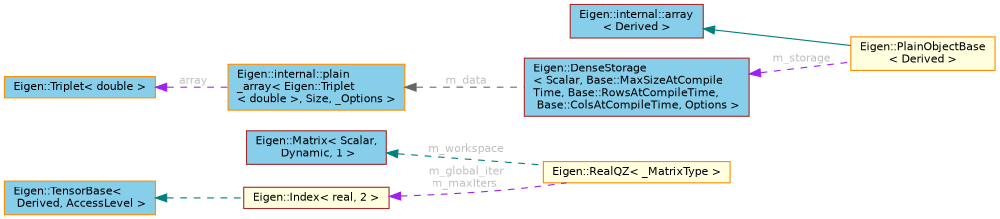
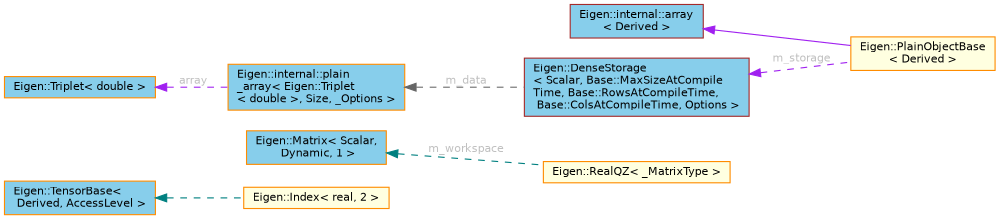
edge "Eigen::PlainObjectBase < Derived >" -> "Eigen::internal::array < Derived >": color teal -> purple
node "Eigen::Matrix< Scalar, Dynamic, 1 >": color brown -> darkorange
edge "Eigen::RealQZ< _MatrixType >" -> "Eigen::Index< real, 2 >": removed, label "m_global_iter m_maxIters"
node "Eigen::Index< real, 2 >": color brown -> darkorange
